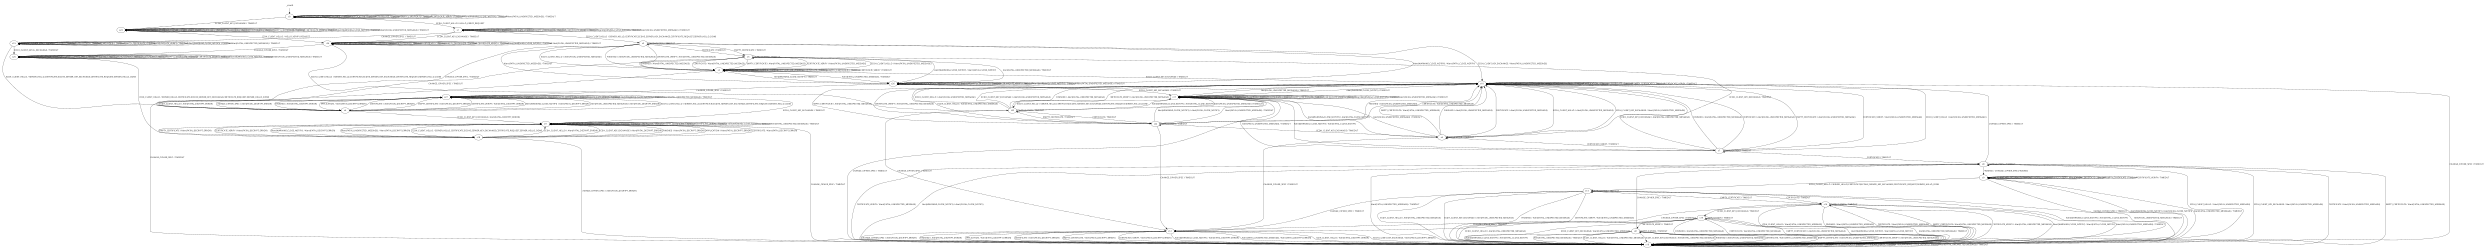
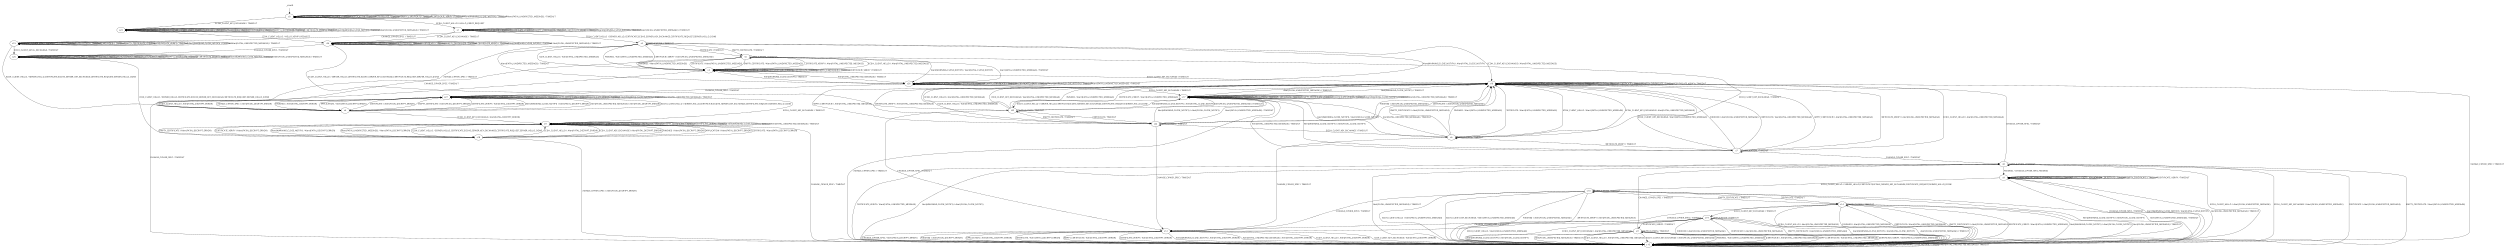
edge "s7" -> "s8": label "CERTIFICATE / TIMEOUT" -> "CHANGE_CIPHER_SPEC / TIMEOUT"
